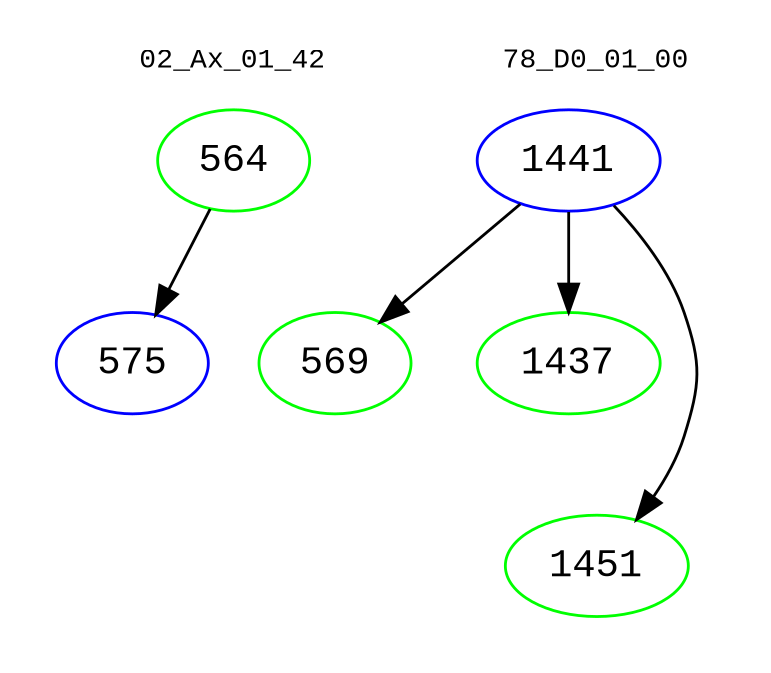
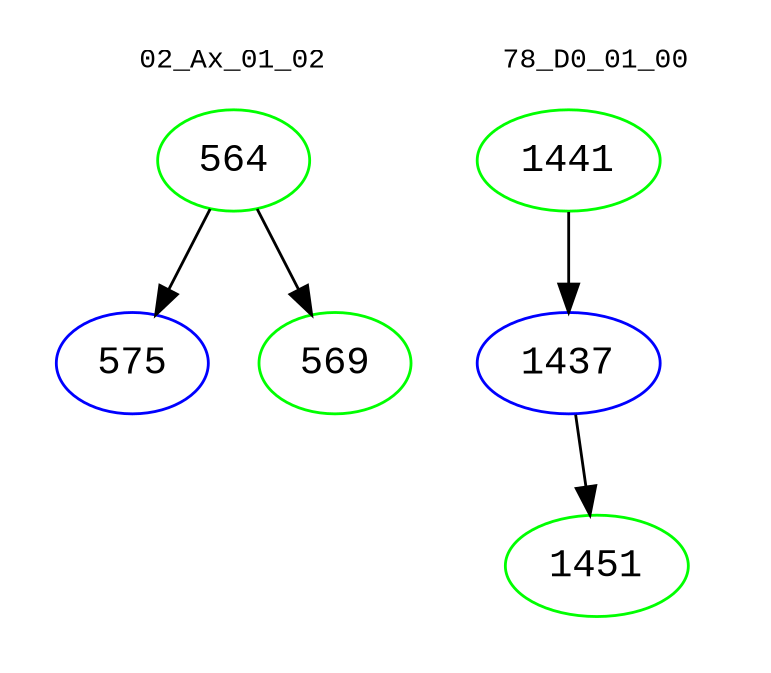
cluster "02_Ax_01_42": label "02_Ax_01_42" -> "02_Ax_01_02"
node "1441": color blue -> green
edge "1441" -> "569": now "564" -> "569"
edge "1441" -> "1451": now "1437" -> "1451"
node "1437": color green -> blue
